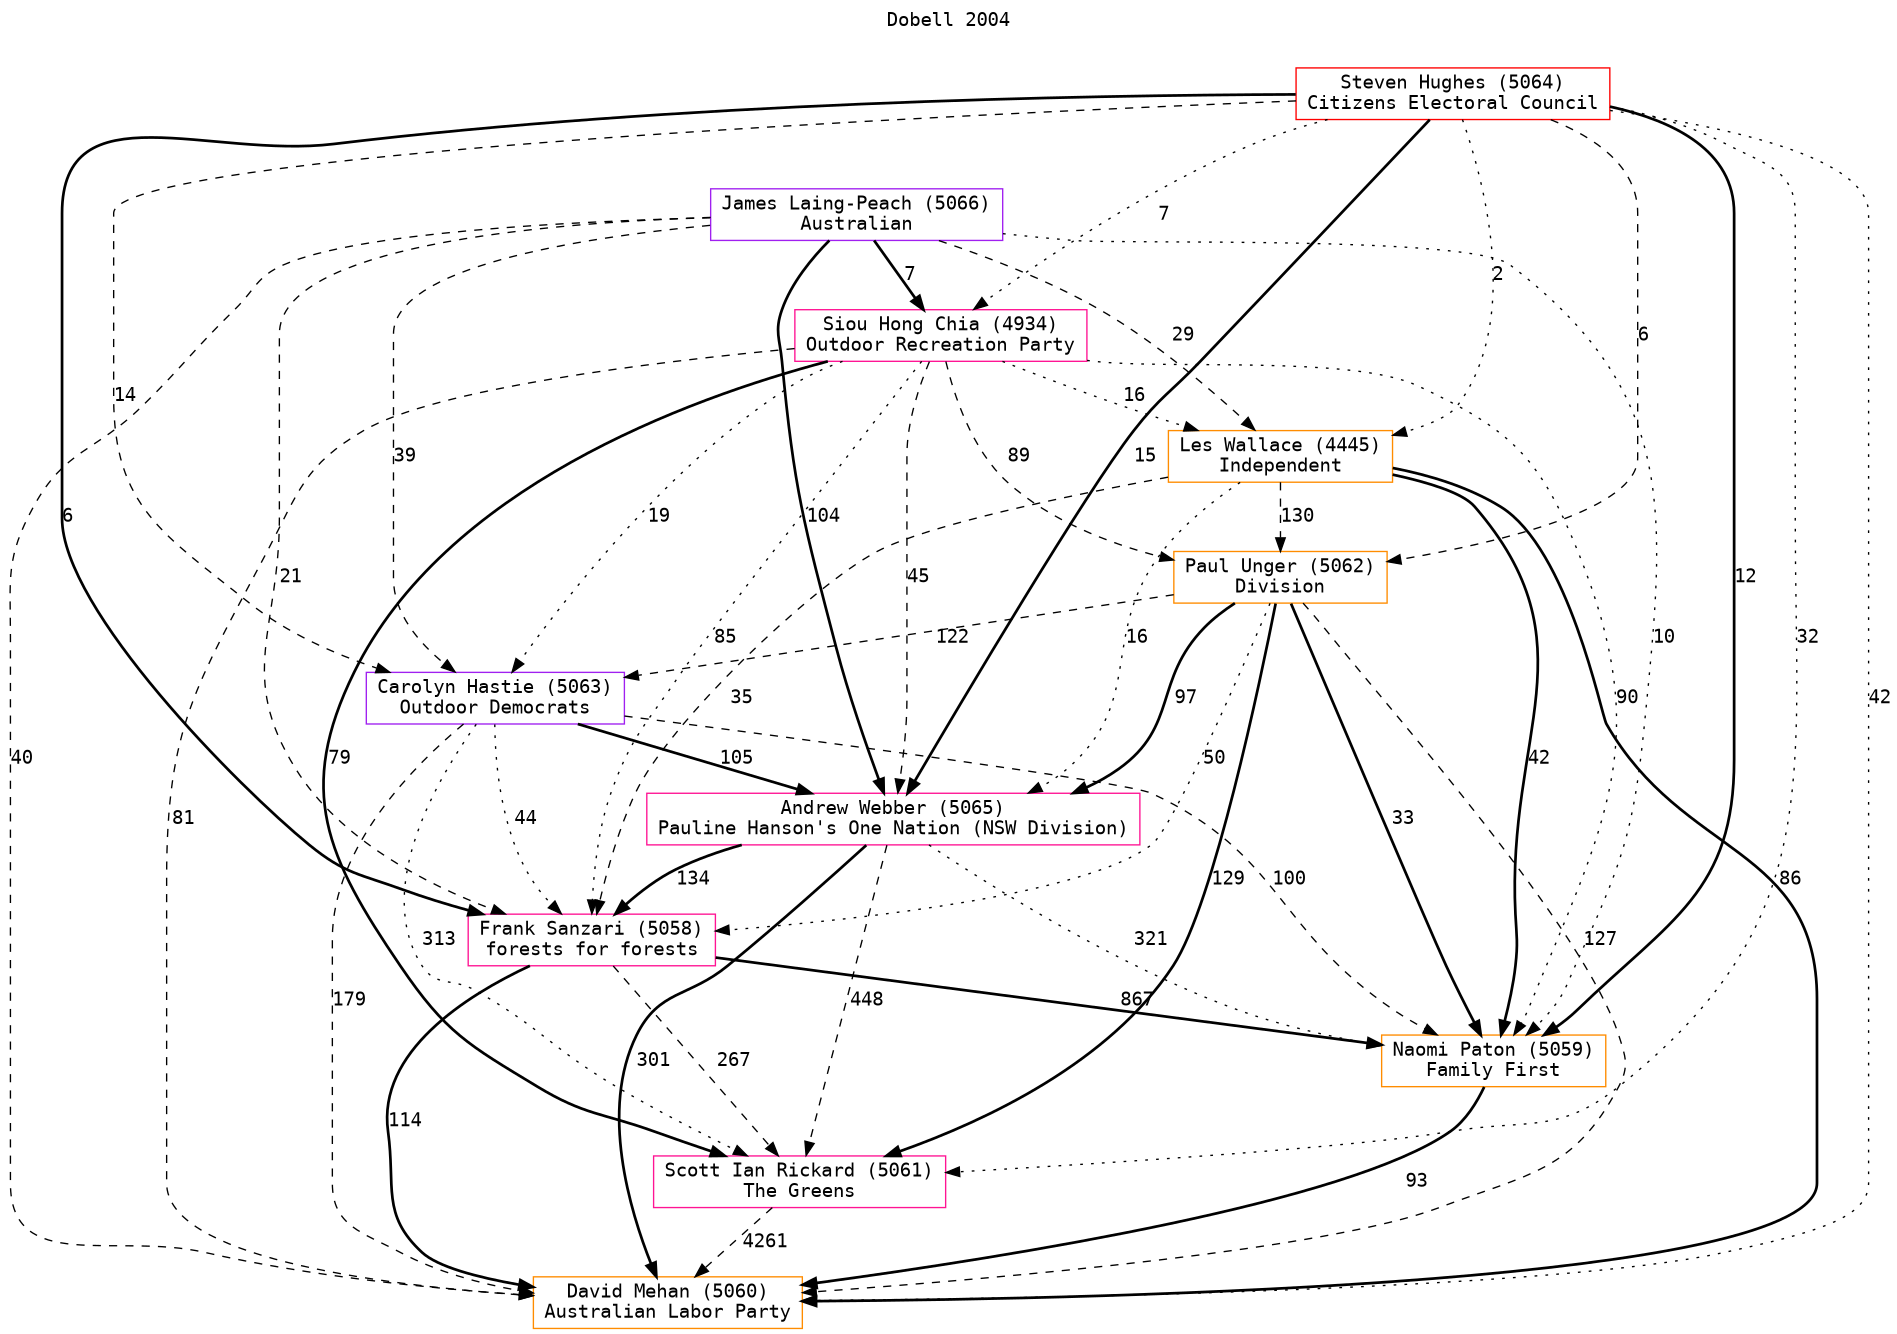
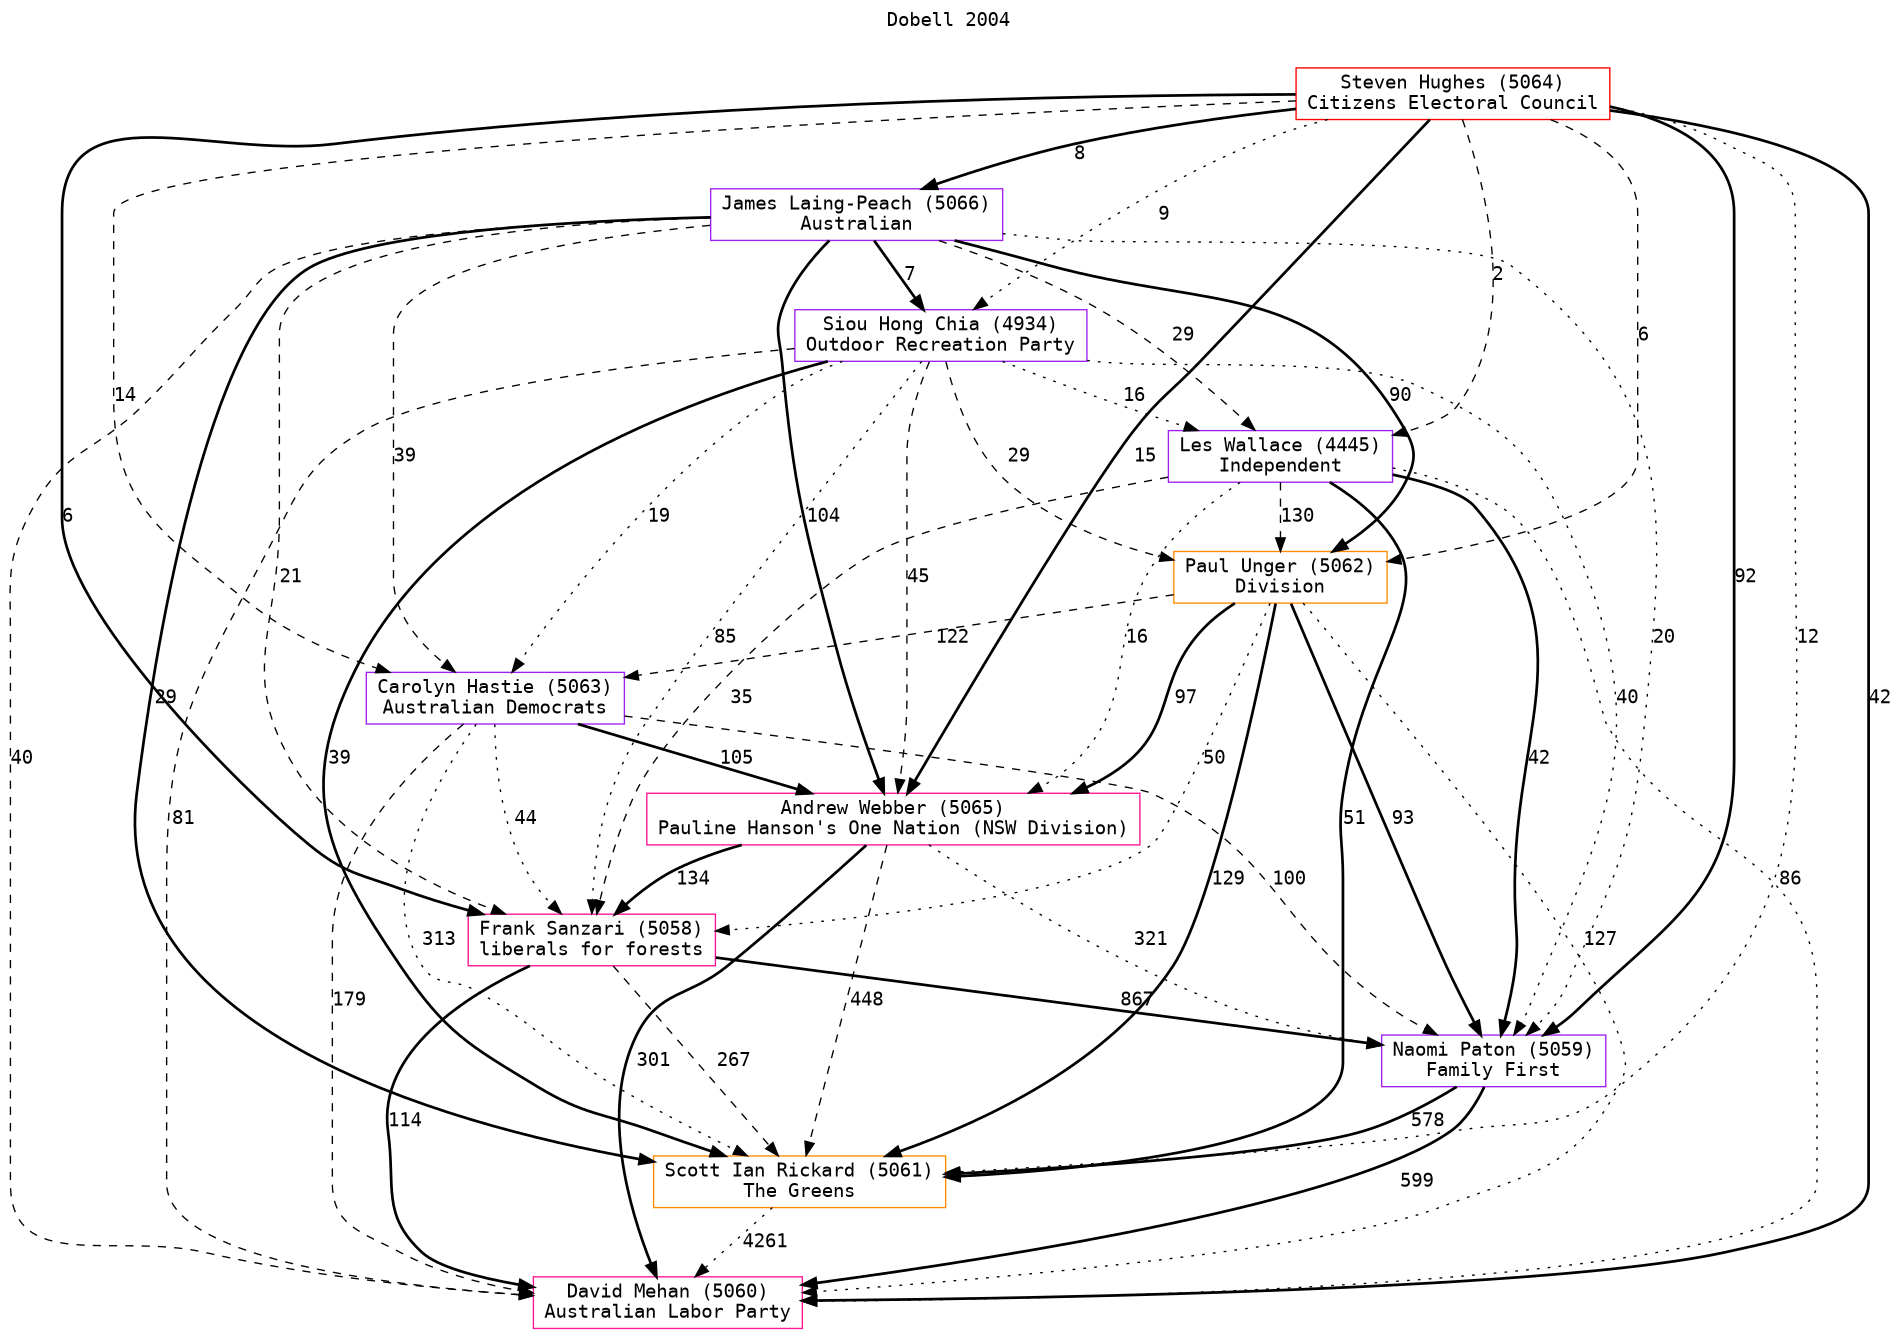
edge "Steven Hughes (5064) Citizens Electoral Council" -> "James Laing-Peach (5066) Australian": added, label "8"
edge "Steven Hughes (5064) Citizens Electoral Council" -> "Siou Hong Chia (4934) Outdoor Recreation Party": label "7" -> "9"
edge "Steven Hughes (5064) Citizens Electoral Council" -> "Les Wallace (4445) Independent": style dotted -> dashed
edge "James Laing-Peach (5066) Australian" -> "Paul Unger (5062) Division": added, label "90"
node "Siou Hong Chia (4934) Outdoor Recreation Party": color deeppink -> purple
edge "Siou Hong Chia (4934) Outdoor Recreation Party" -> "Paul Unger (5062) Division": label "89" -> "29"
node "Les Wallace (4445) Independent": color darkorange -> purple
edge "Steven Hughes (5064) Citizens Electoral Council" -> "Naomi Paton (5059) Family First": label "12" -> "92"
edge "James Laing-Peach (5066) Australian" -> "Naomi Paton (5059) Family First": label "10" -> "20"
edge "Steven Hughes (5064) Citizens Electoral Council" -> "Scott Ian Rickard (5061) The Greens": label "32" -> "12"
edge "James Laing-Peach (5066) Australian" -> "Scott Ian Rickard (5061) The Greens": added, label "29"
node "Carolyn Hastie (5063) Outdoor Democrats": label "Carolyn Hastie (5063) Outdoor Democrats" -> "Carolyn Hastie (5063) Australian Democrats"
edge "Siou Hong Chia (4934) Outdoor Recreation Party" -> "Naomi Paton (5059) Family First": label "90" -> "40"
edge "Siou Hong Chia (4934) Outdoor Recreation Party" -> "Scott Ian Rickard (5061) The Greens": label "79" -> "39"
edge "Paul Unger (5062) Division" -> "Naomi Paton (5059) Family First": label "33" -> "93"
edge "Les Wallace (4445) Independent" -> "Scott Ian Rickard (5061) The Greens": added, label "51"
node "Frank Sanzari (5058) forests for forests": label "Frank Sanzari (5058) forests for forests" -> "Frank Sanzari (5058) liberals for forests"
node "Naomi Paton (5059) Family First": color darkorange -> purple
edge "Steven Hughes (5064) Citizens Electoral Council" -> "David Mehan (5060) Australian Labor Party": style dotted -> bold
edge "Naomi Paton (5059) Family First" -> "Scott Ian Rickard (5061) The Greens": added, label "578"
edge "Paul Unger (5062) Division" -> "David Mehan (5060) Australian Labor Party": style dashed -> dotted
node "Scott Ian Rickard (5061) The Greens": color deeppink -> darkorange
edge "Naomi Paton (5059) Family First" -> "David Mehan (5060) Australian Labor Party": label "93" -> "599"
edge "Les Wallace (4445) Independent" -> "David Mehan (5060) Australian Labor Party": style bold -> dotted
edge "Scott Ian Rickard (5061) The Greens" -> "David Mehan (5060) Australian Labor Party": style dashed -> dotted
node "David Mehan (5060) Australian Labor Party": color darkorange -> deeppink
